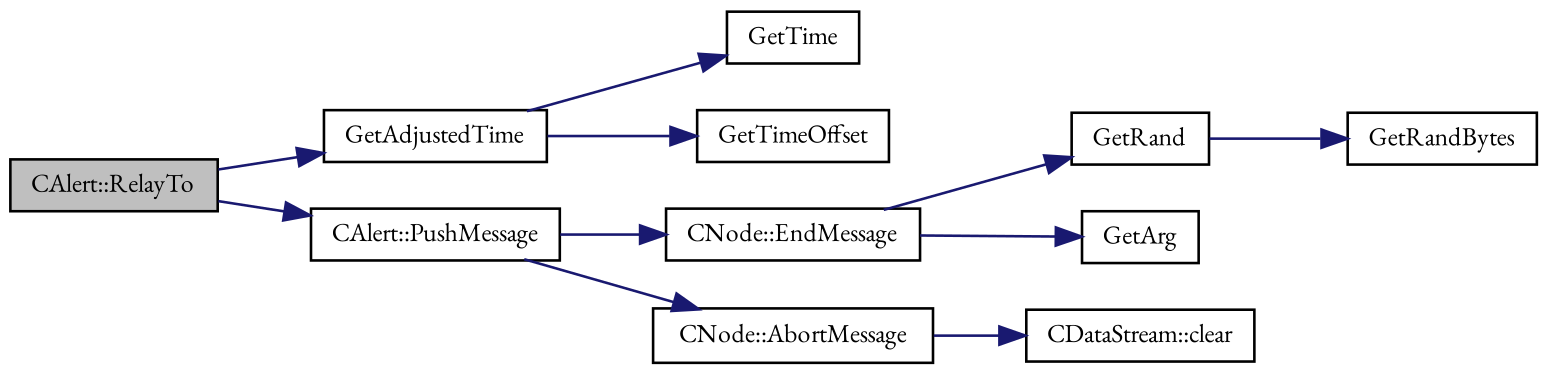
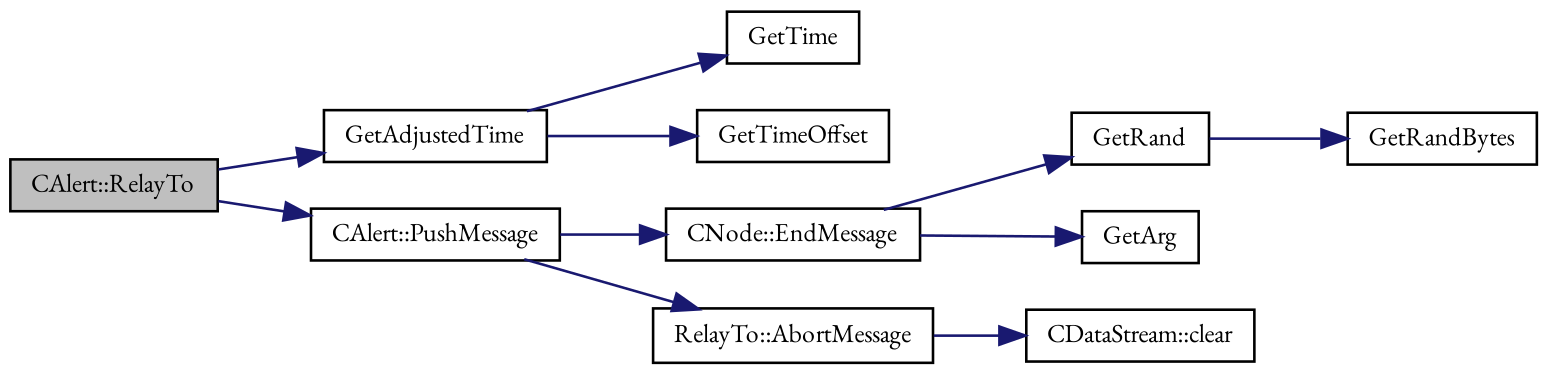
node "CNode::AbortMessage": label "CNode::AbortMessage" -> "RelayTo::AbortMessage"
